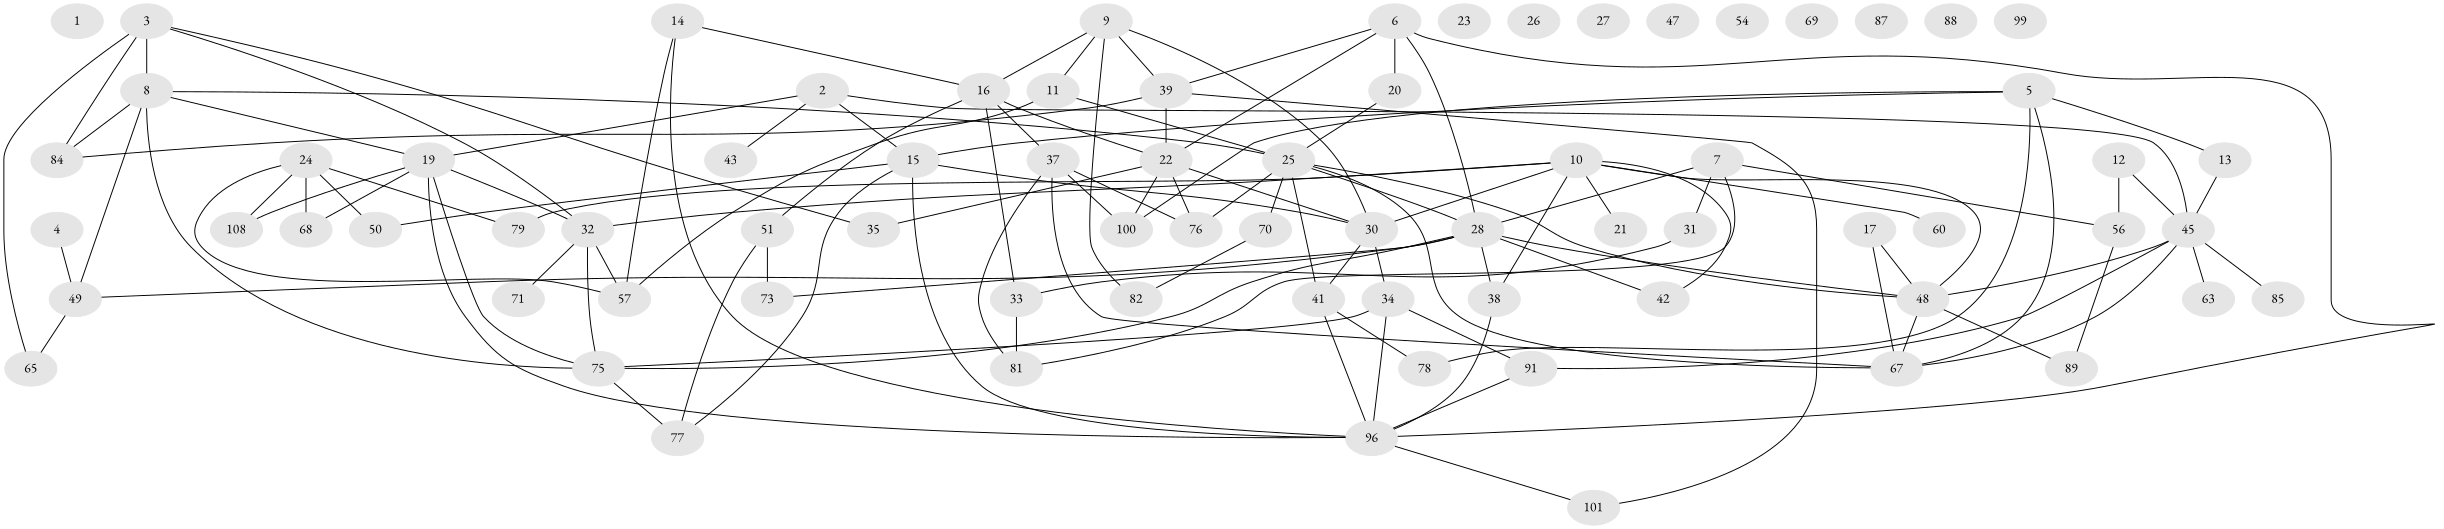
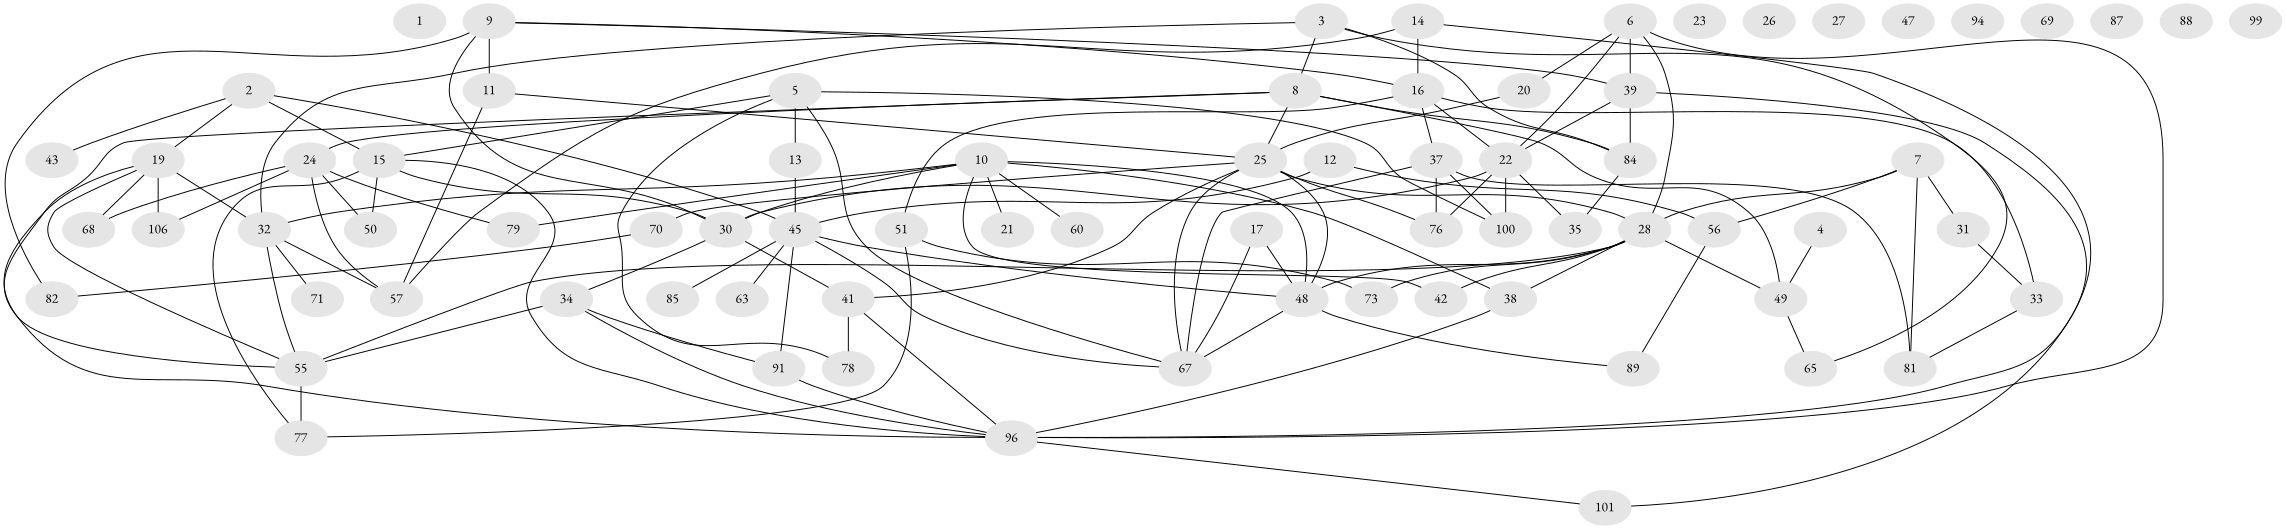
node "54": label "54" -> "94"
edge "3" -- "35": now "84" -- "35"
edge "8" -- "19": now "8" -- "24"
node "108": label "108" -> "106"
node "75": label "75" -> "55"
